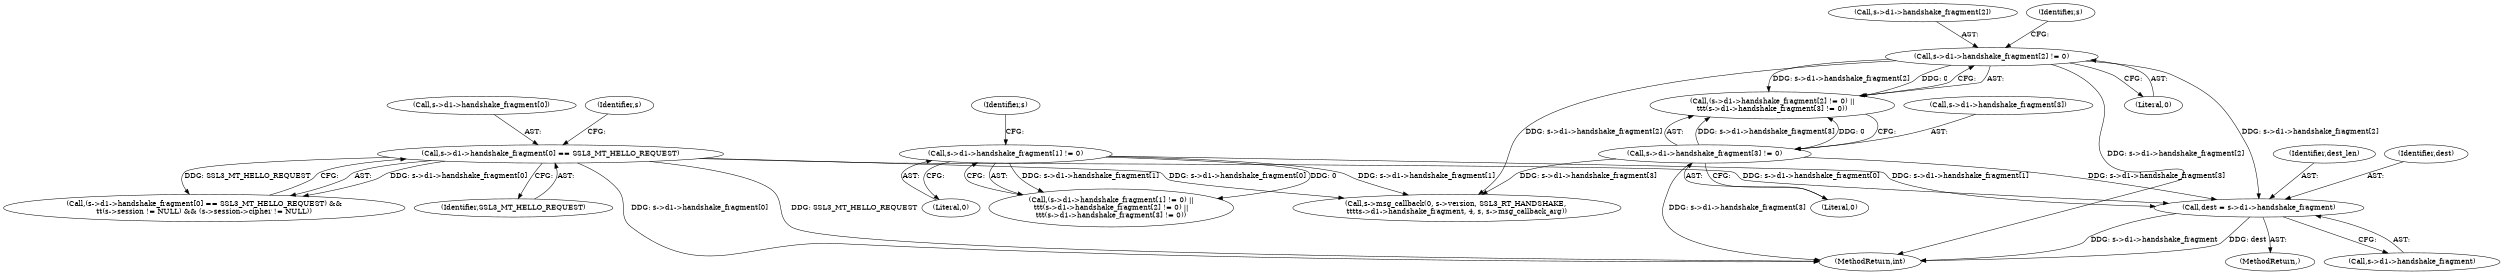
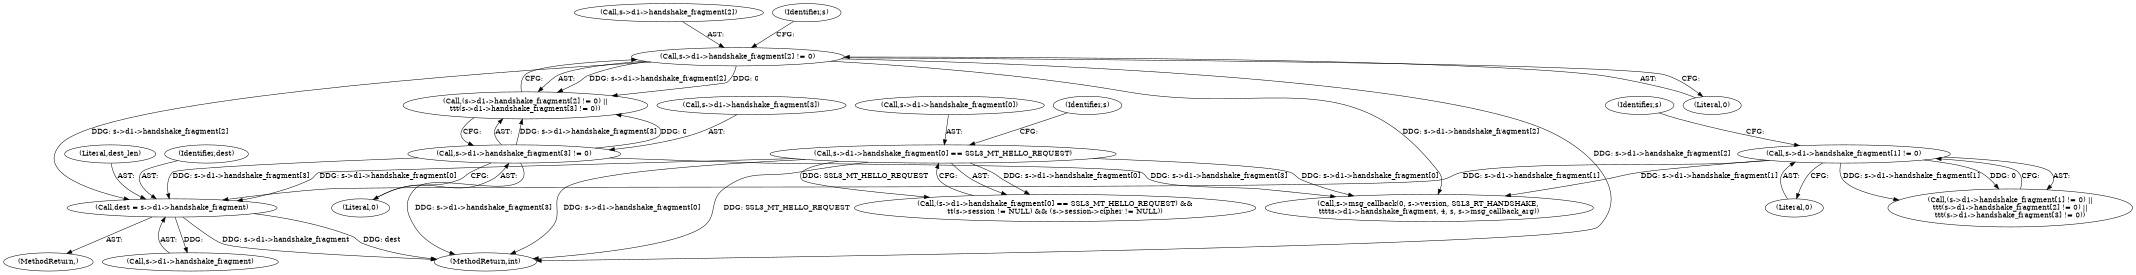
node "(Identifier,dest_len)": label "(Identifier,dest_len)" -> "(Literal,dest_len)"
node "(Identifier,SSL3_MT_HELLO_REQUEST)": removed
edge "(Call,dest = s->d1->handshake_fragment)" -> "(Call,s->d1->handshake_fragment)": label "CFG: " -> "DDG: "
